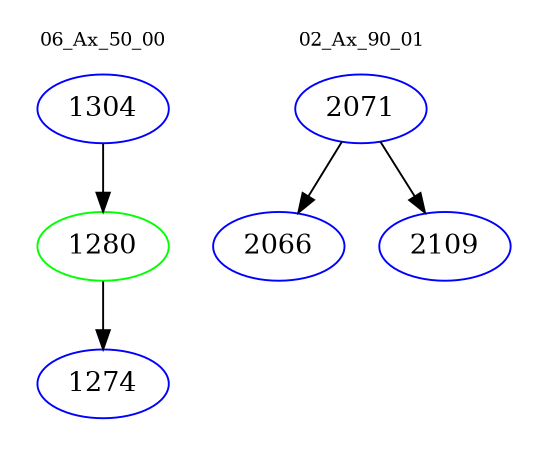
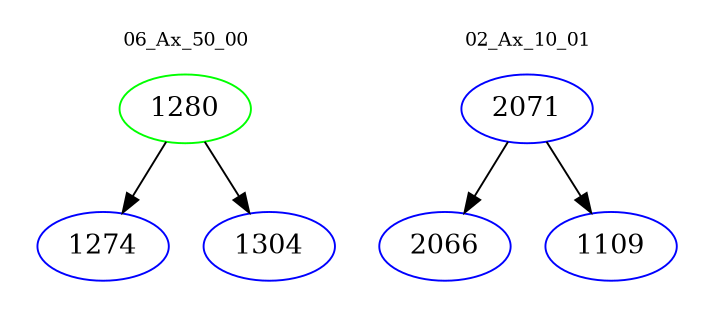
cluster "02_Ax_90_01": label "02_Ax_90_01" -> "02_Ax_10_01"
edge "1304" -> "1280": reversed
node "2109": label "2109" -> "1109"
